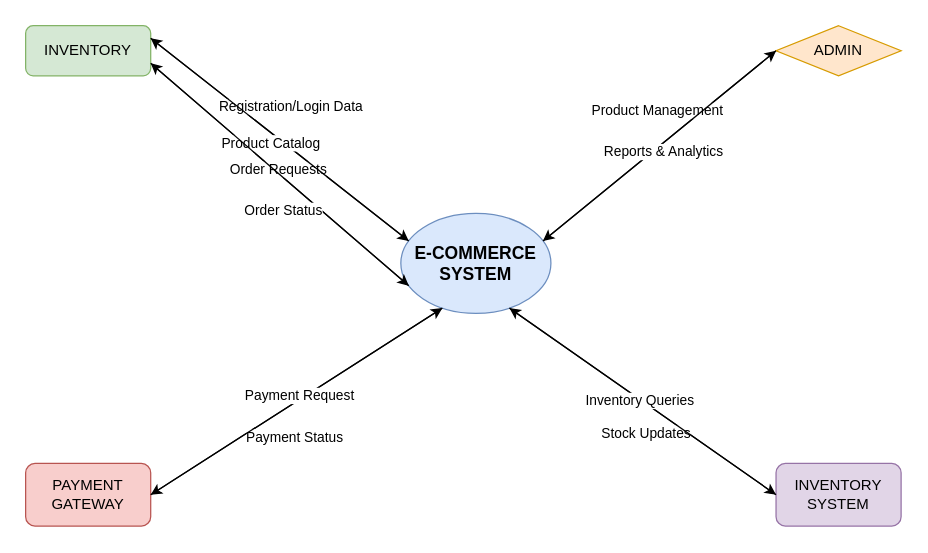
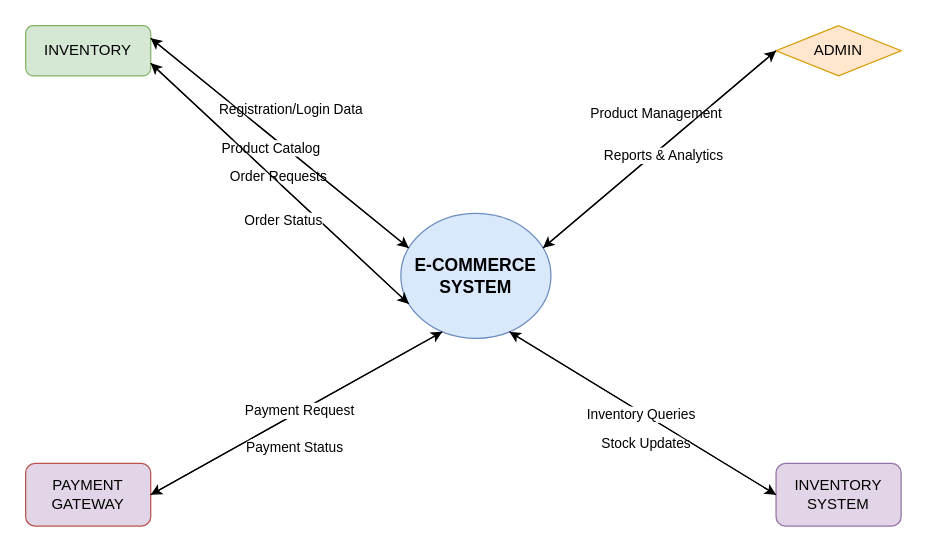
node "E-COMMERCE SYSTEM": size 150x100 -> 150x125
node "PAYMENT GATEWAY": fillcolor #f8cecc -> #e1d5e7
